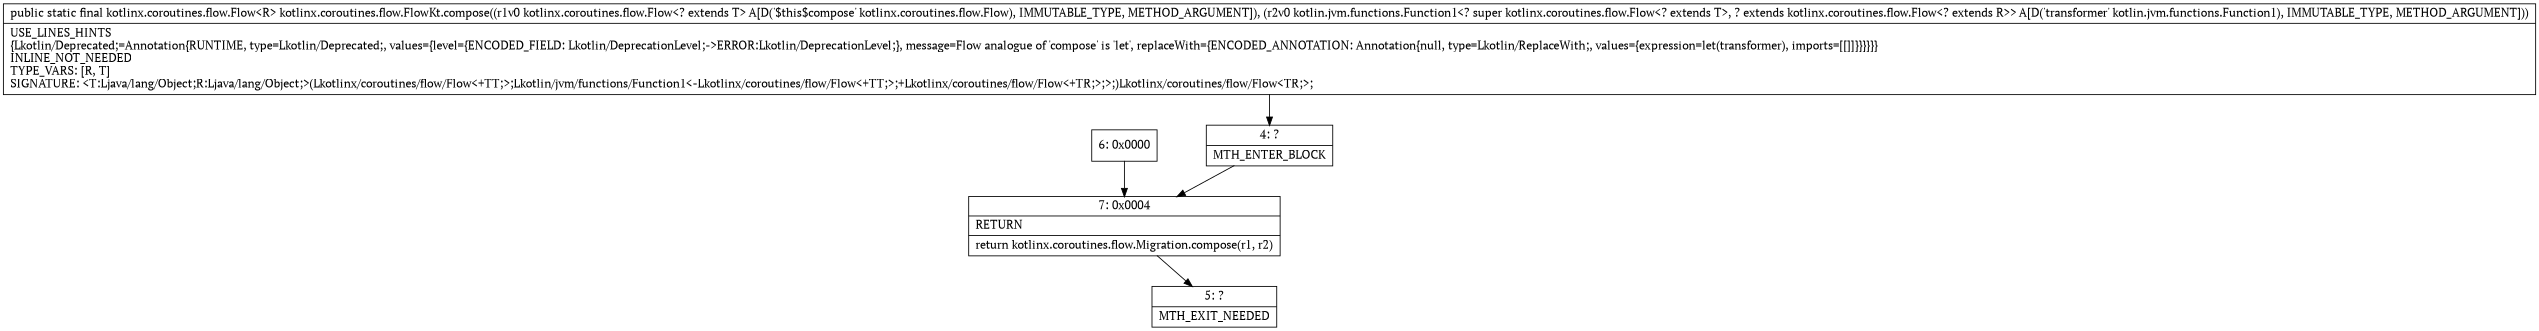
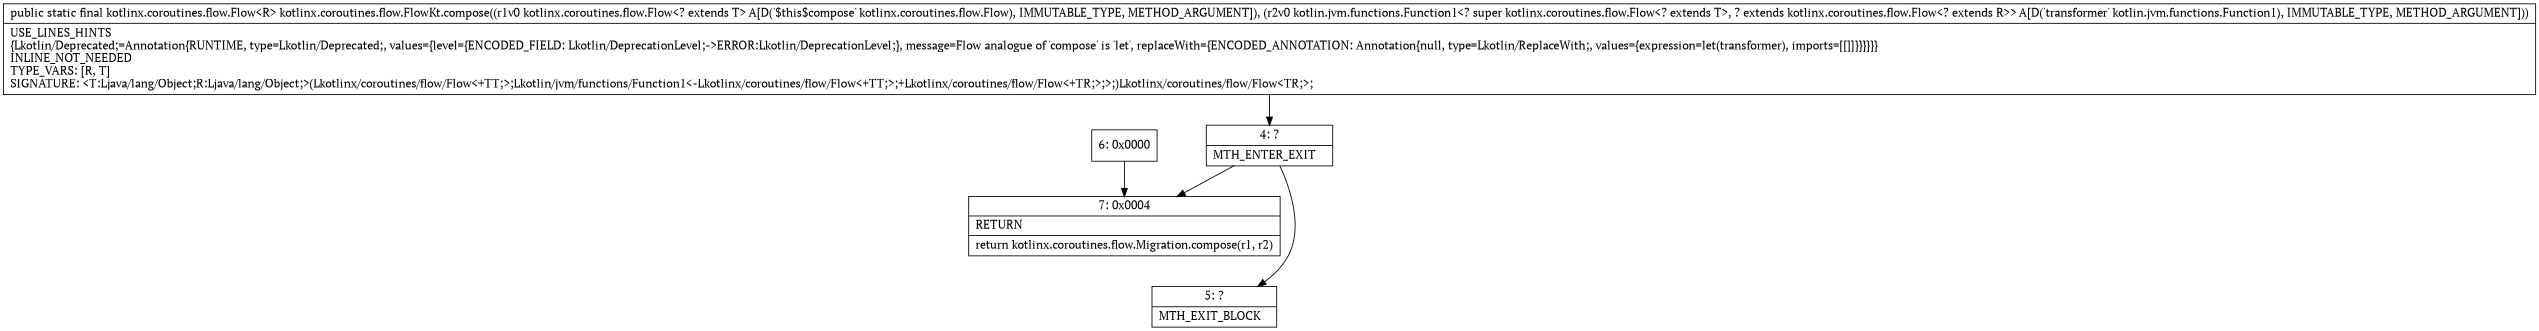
node "4: ?": text "MTH_ENTER_BLOCK" -> "MTH_ENTER_EXIT"
edge "7: 0x0004" -> "5: ?": now "4: ?" -> "5: ?"
node "5: ?": text "MTH_EXIT_NEEDED" -> "MTH_EXIT_BLOCK"
